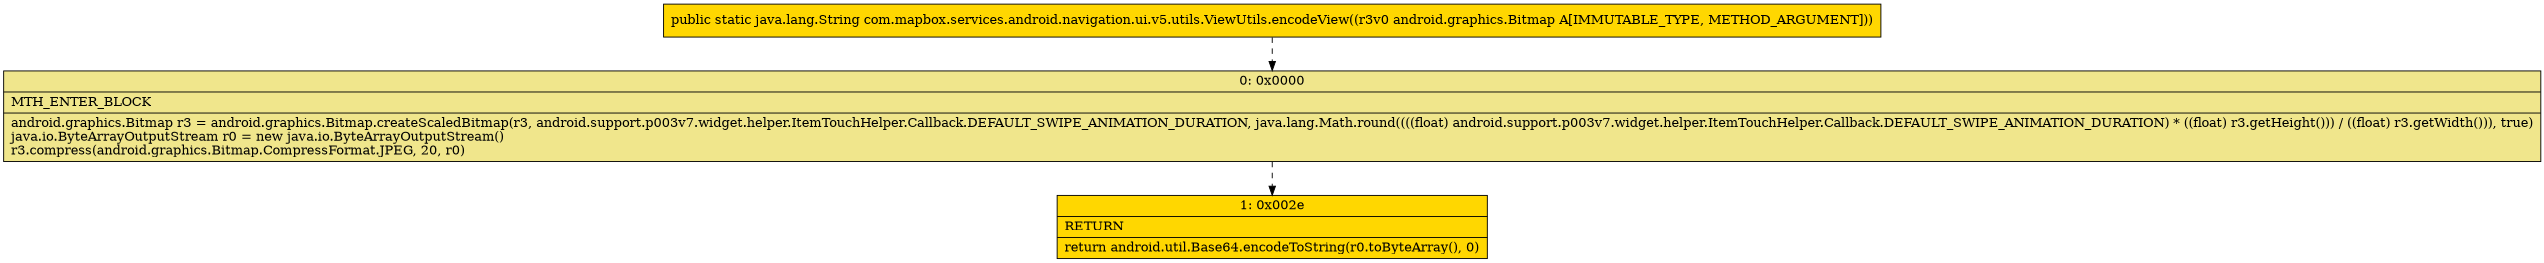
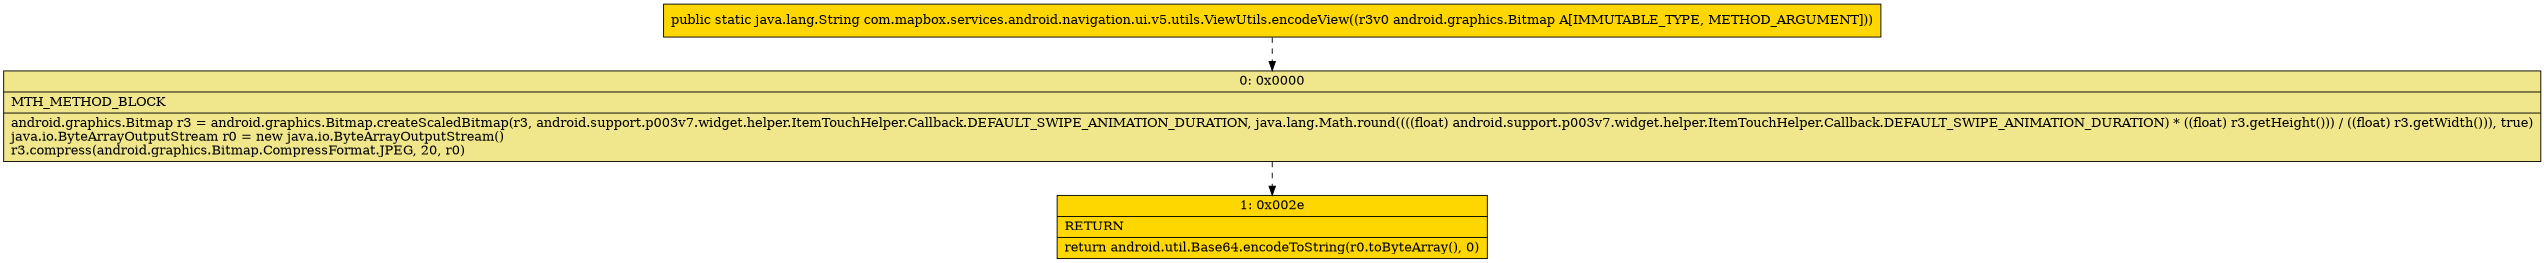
node "0: 0x0000": text "MTH_ENTER_BLOCK" -> "MTH_METHOD_BLOCK"
